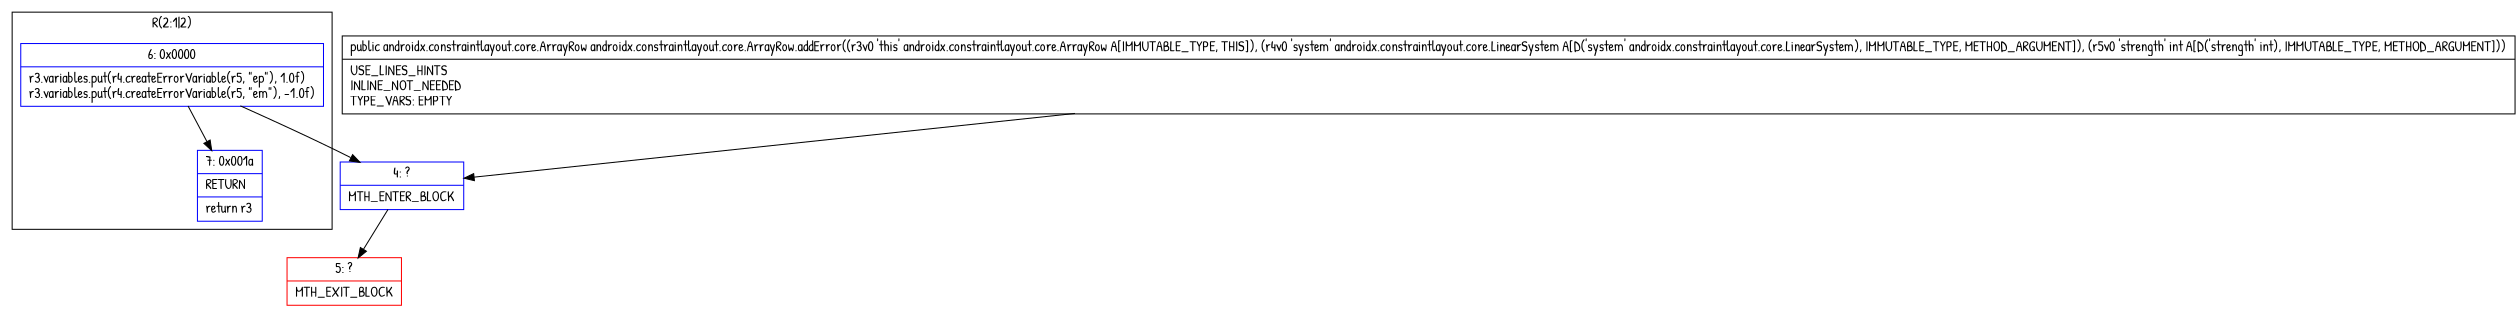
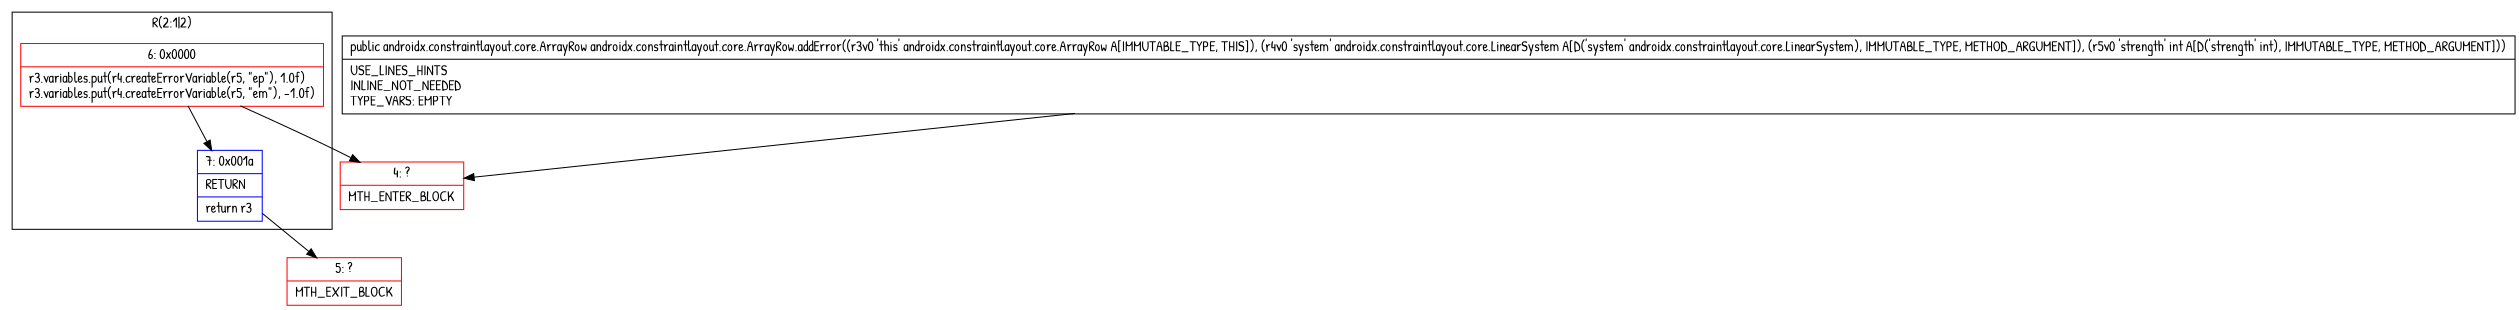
node "6: 0x0000": color blue -> red
node "4: ?": color blue -> red
edge "4: ?" -> "5: ?": now "7: 0x001a" -> "5: ?"
